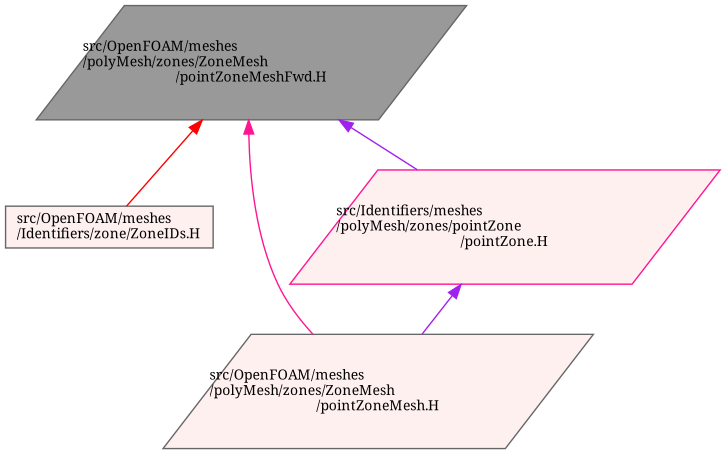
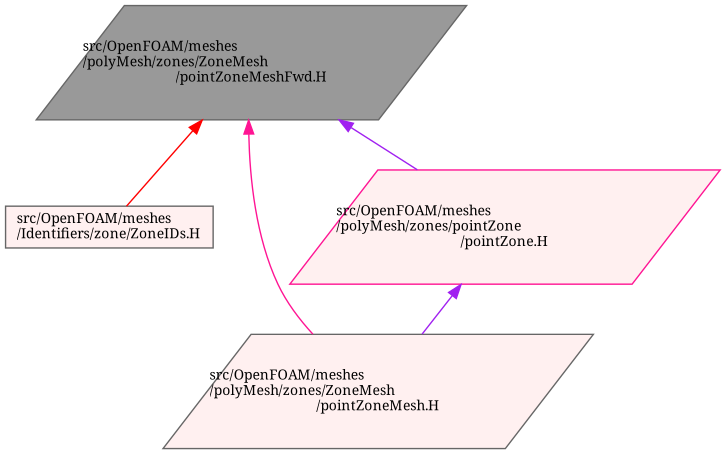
node "src/Identifiers/meshes /polyMesh/zones/pointZone /pointZone.H": label "src/Identifiers/meshes /polyMesh/zones/pointZone /pointZone.H" -> "src/OpenFOAM/meshes /polyMesh/zones/pointZone /pointZone.H"
